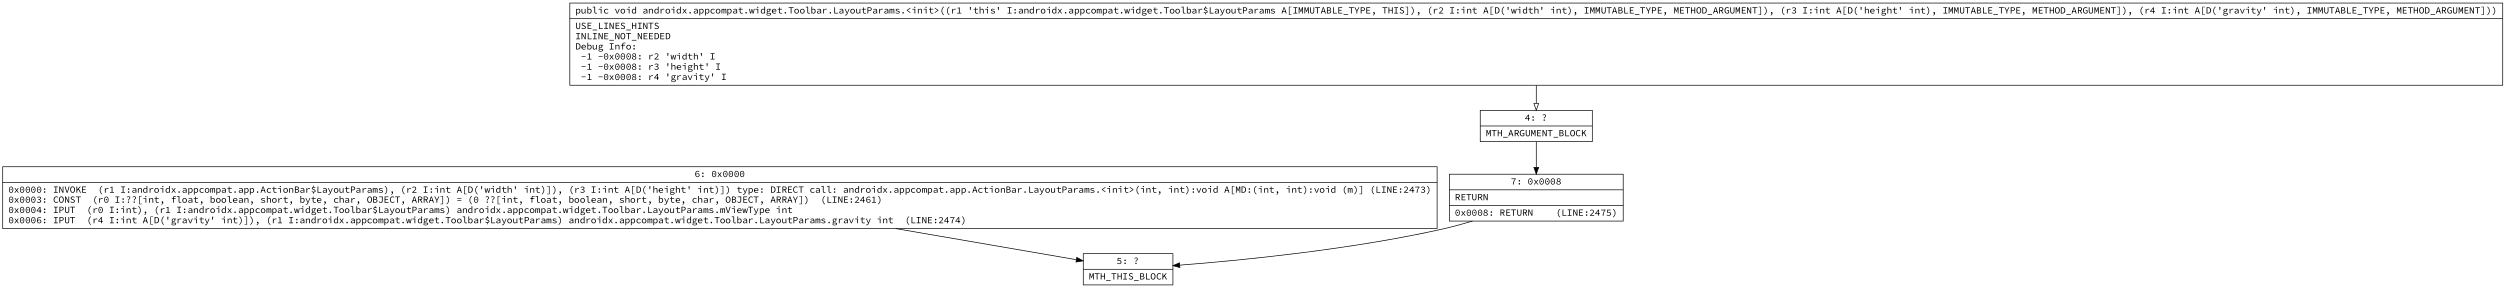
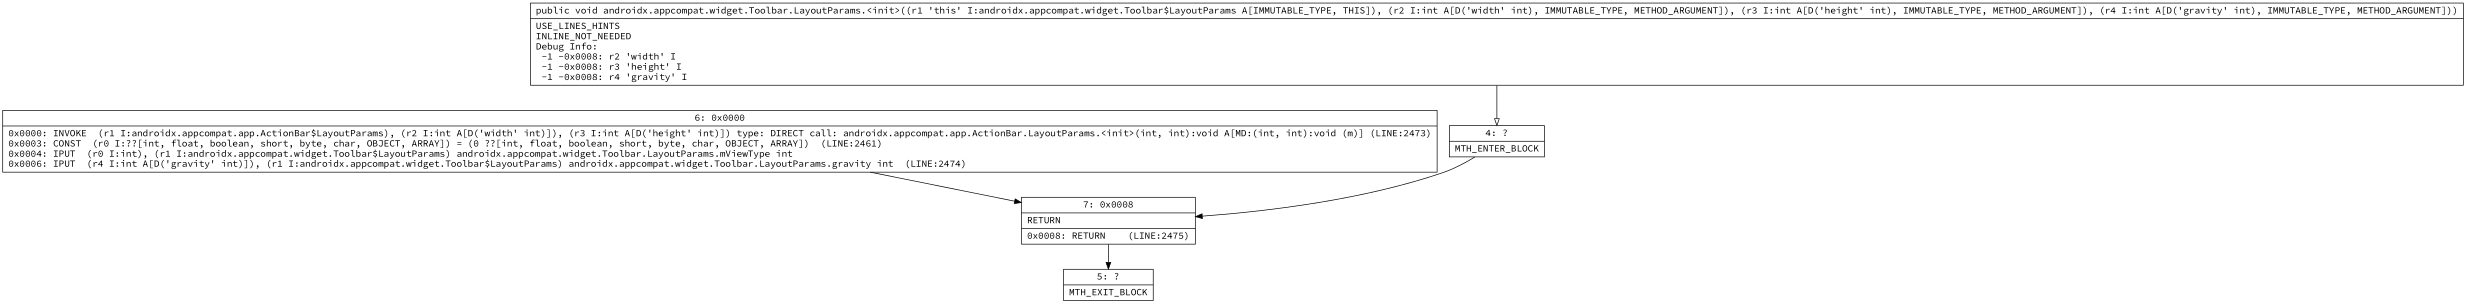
node "4: ?": text "MTH_ARGUMENT_BLOCK" -> "MTH_ENTER_BLOCK"
edge "6: 0x0000" -> "5: ?": now "6: 0x0000" -> "7: 0x0008"
node "5: ?": text "MTH_THIS_BLOCK" -> "MTH_EXIT_BLOCK"
